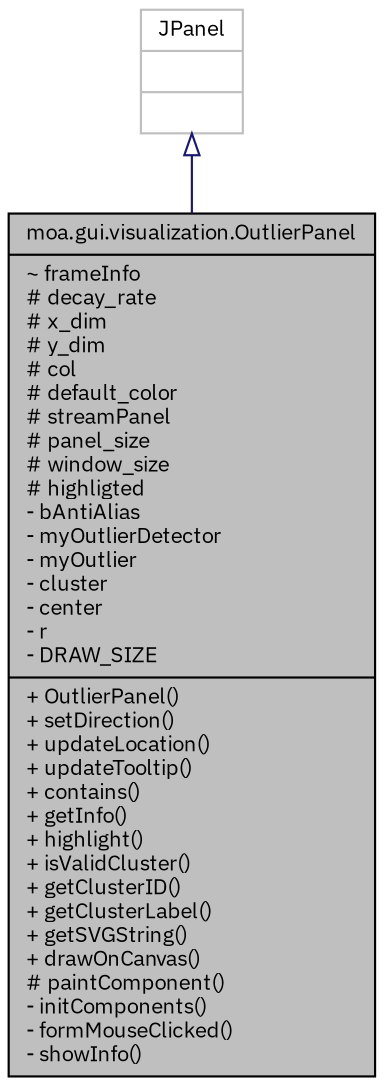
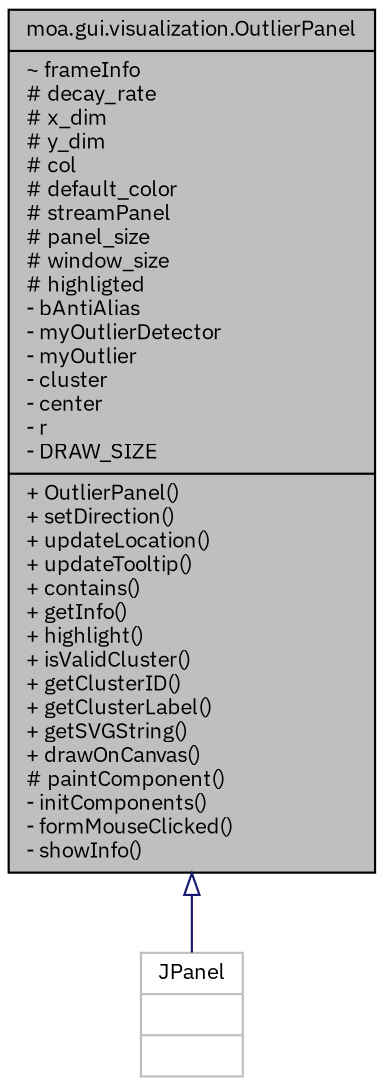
edge "moa.gui.visualization.OutlierPanel" -> "JPanel": reversed
